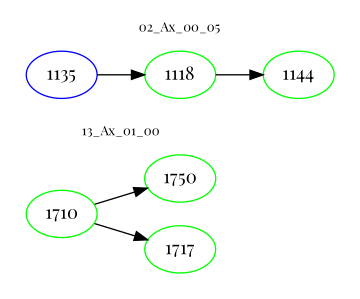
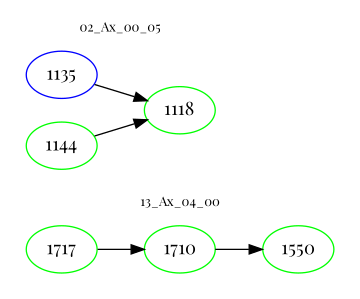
edge "1118" -> "1144": reversed
cluster "13_Ax_01_00": label "13_Ax_01_00" -> "13_Ax_04_00"
node "1750": label "1750" -> "1550"
edge "1710" -> "1717": reversed
